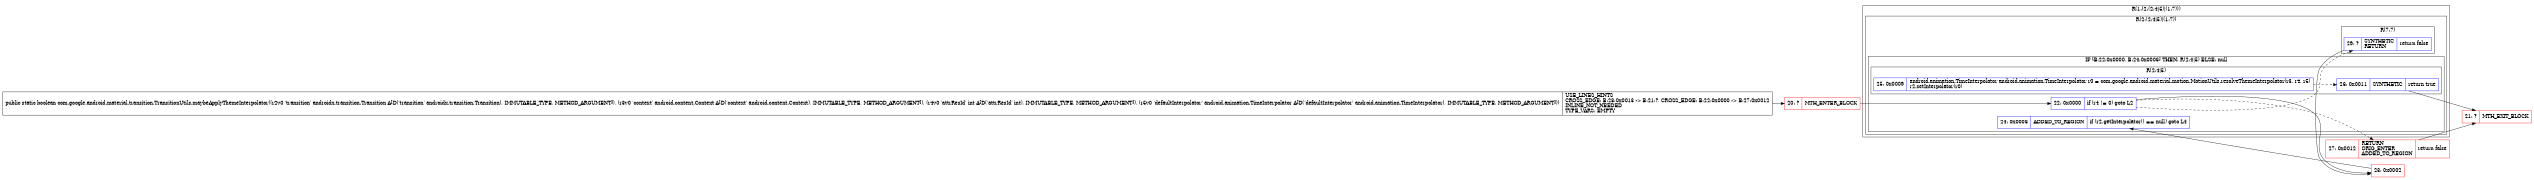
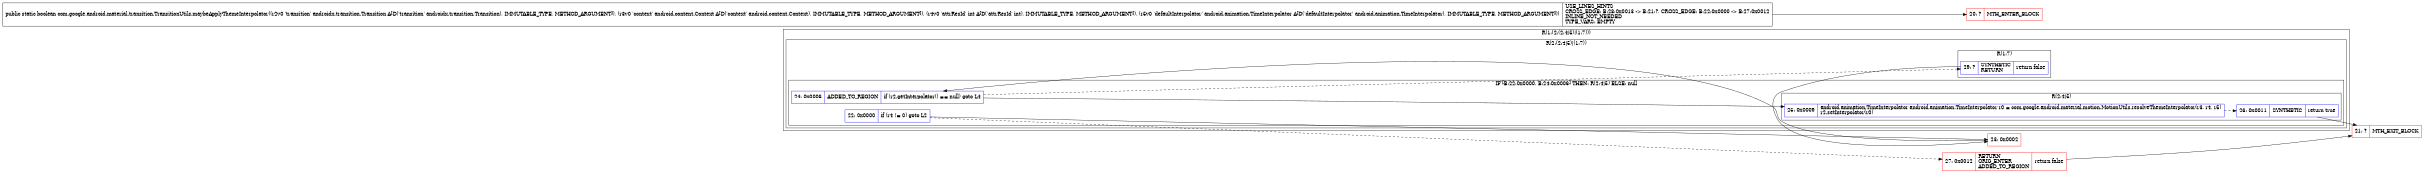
cluster "R(7:7)": label "R(7:7)" -> "R(1:7)"
edge "24: 0x0006" -> "25: 0x0009": added
edge "20: ?" -> "22: 0x0000": removed
edge "22: 0x0000" -> "29: ?": now "24: 0x0006" -> "29: ?"
